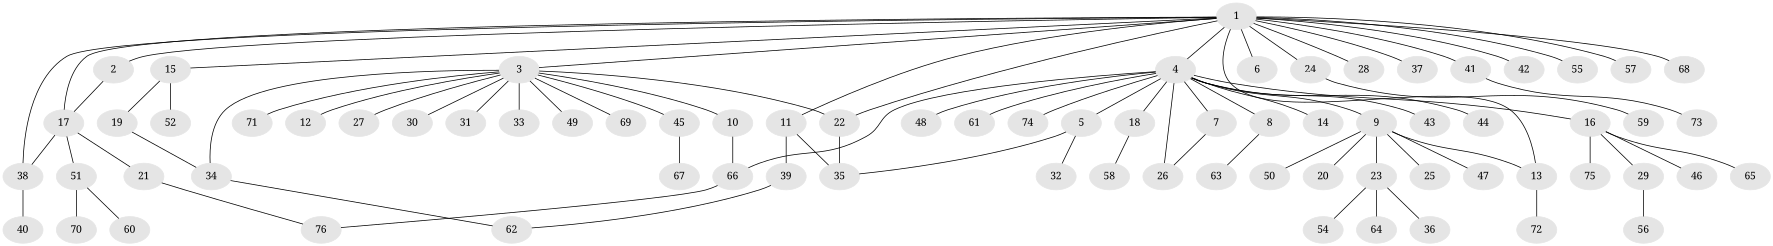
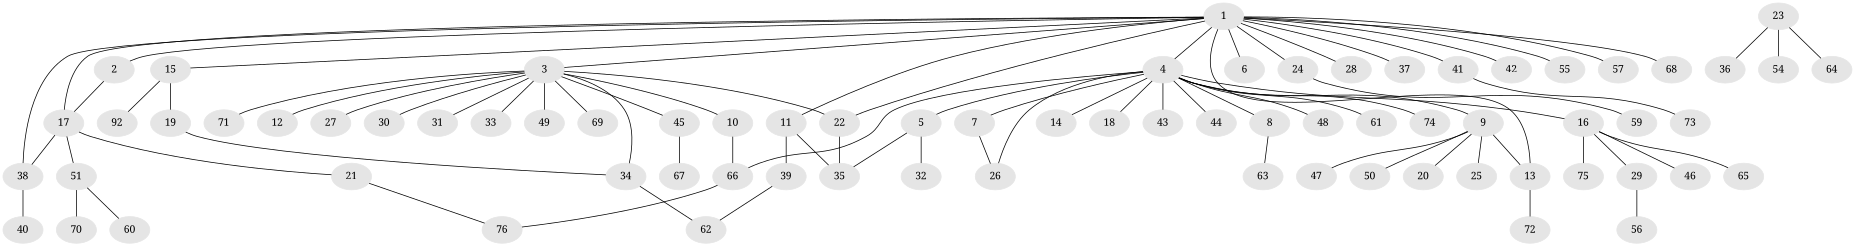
node "52": label "52" -> "92"
edge "9" -- "23": removed
node "58": removed
